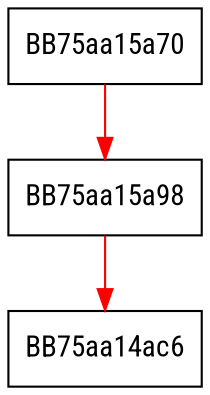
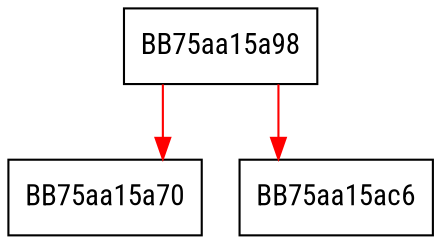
edge "BB75aa15a70" -> "BB75aa15a98": reversed
node "BB75aa14ac6": label "BB75aa14ac6" -> "BB75aa15ac6"
